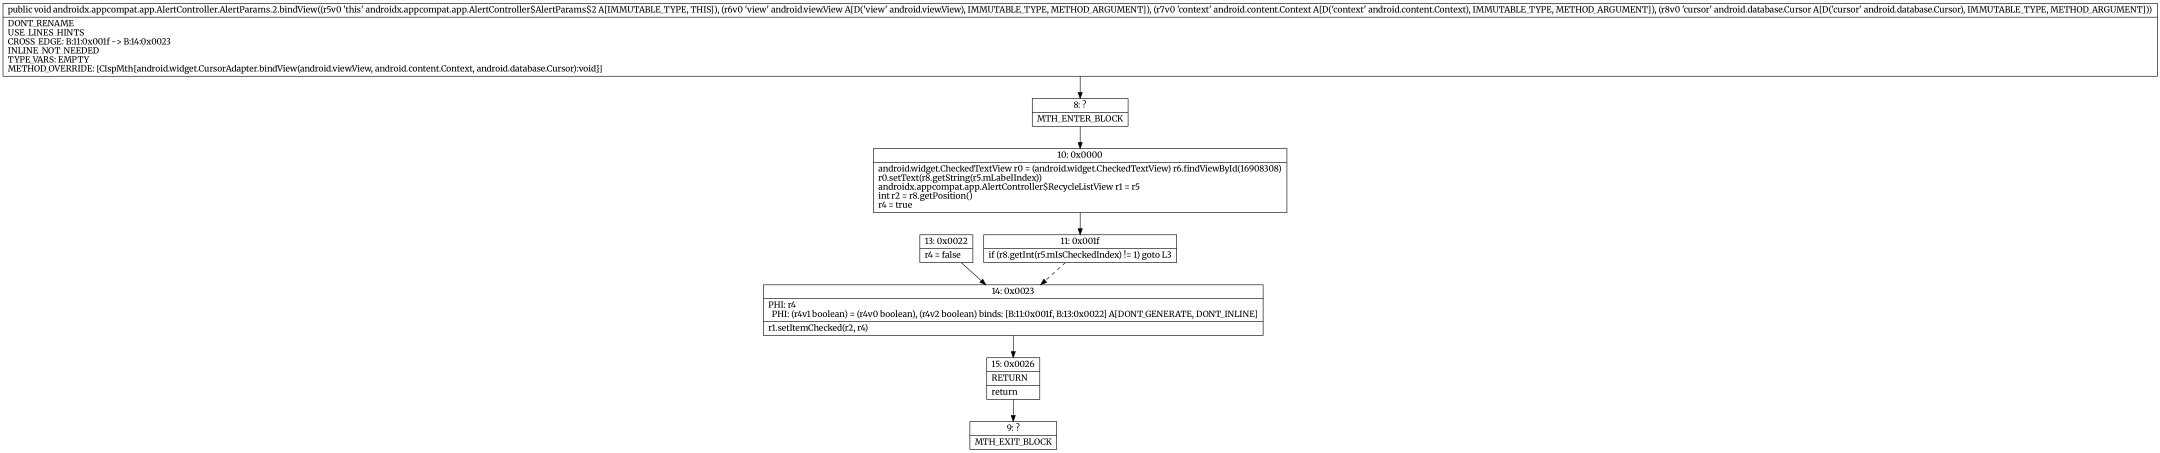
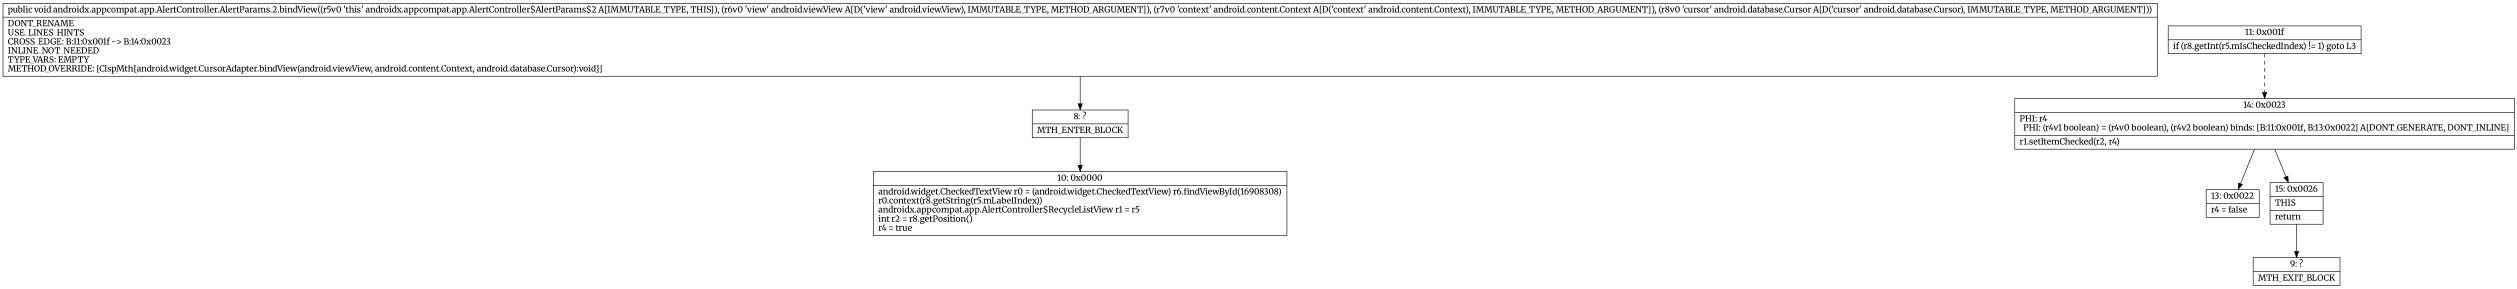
node "10: 0x0000": text "r0.setText(r8.getString(r5.mLabelIndex))" -> "r0.context(r8.getString(r5.mLabelIndex))"
edge "10: 0x0000" -> "11: 0x001f": removed
edge "13: 0x0022" -> "14: 0x0023": reversed
node "15: 0x0026": text "RETURN" -> "THIS"
